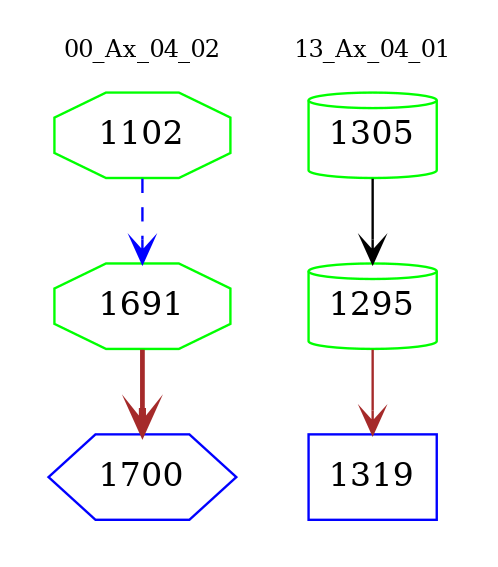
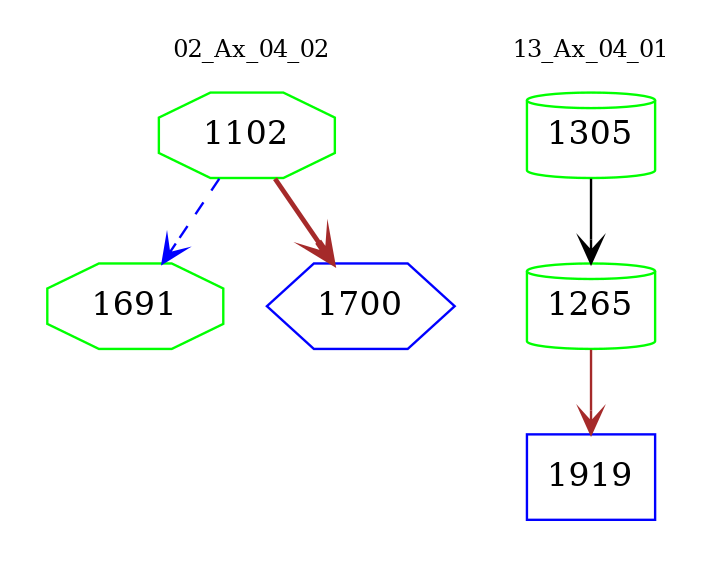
cluster "00_Ax_04_02": label "00_Ax_04_02" -> "02_Ax_04_02"
node "1295": label "1295" -> "1265"
edge "1691" -> "1700": now "1102" -> "1700"
node "1319": label "1319" -> "1919"
